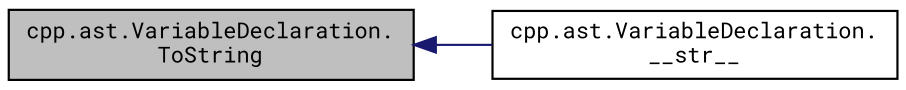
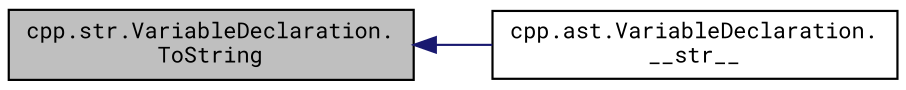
node "cpp.ast.VariableDeclaration. ToString": label "cpp.ast.VariableDeclaration. ToString" -> "cpp.str.VariableDeclaration. ToString"
